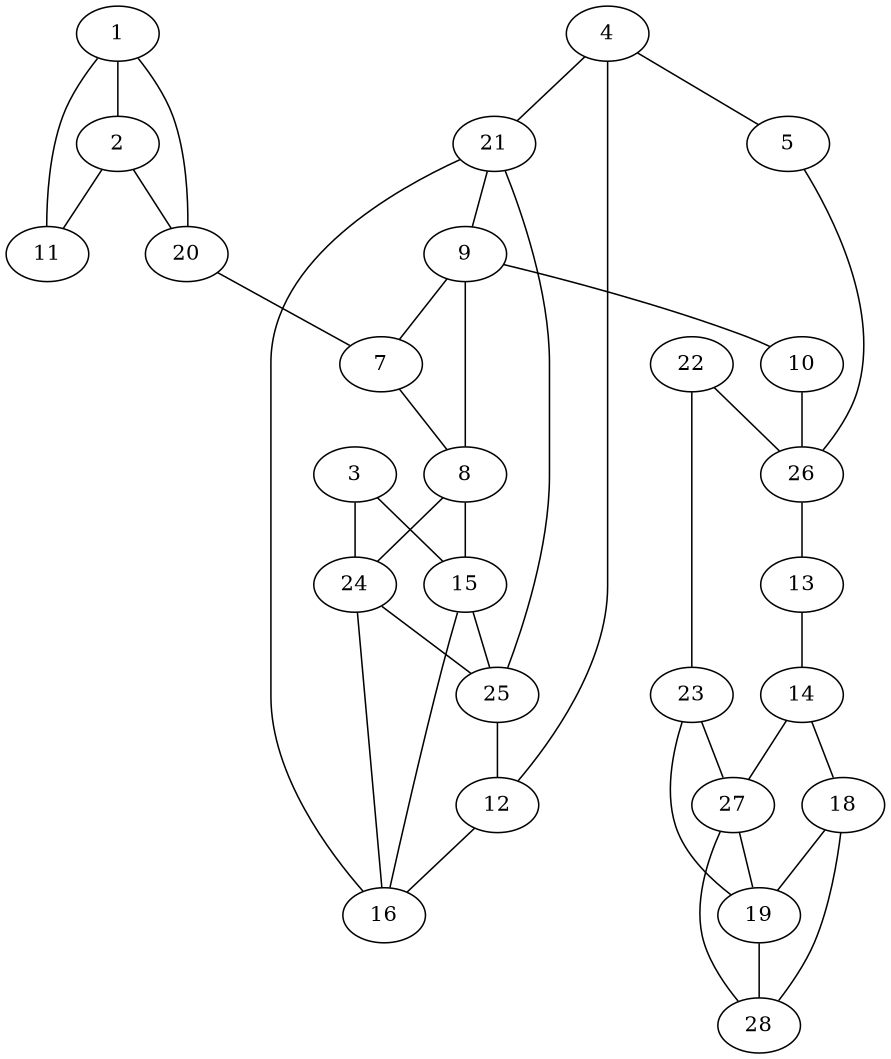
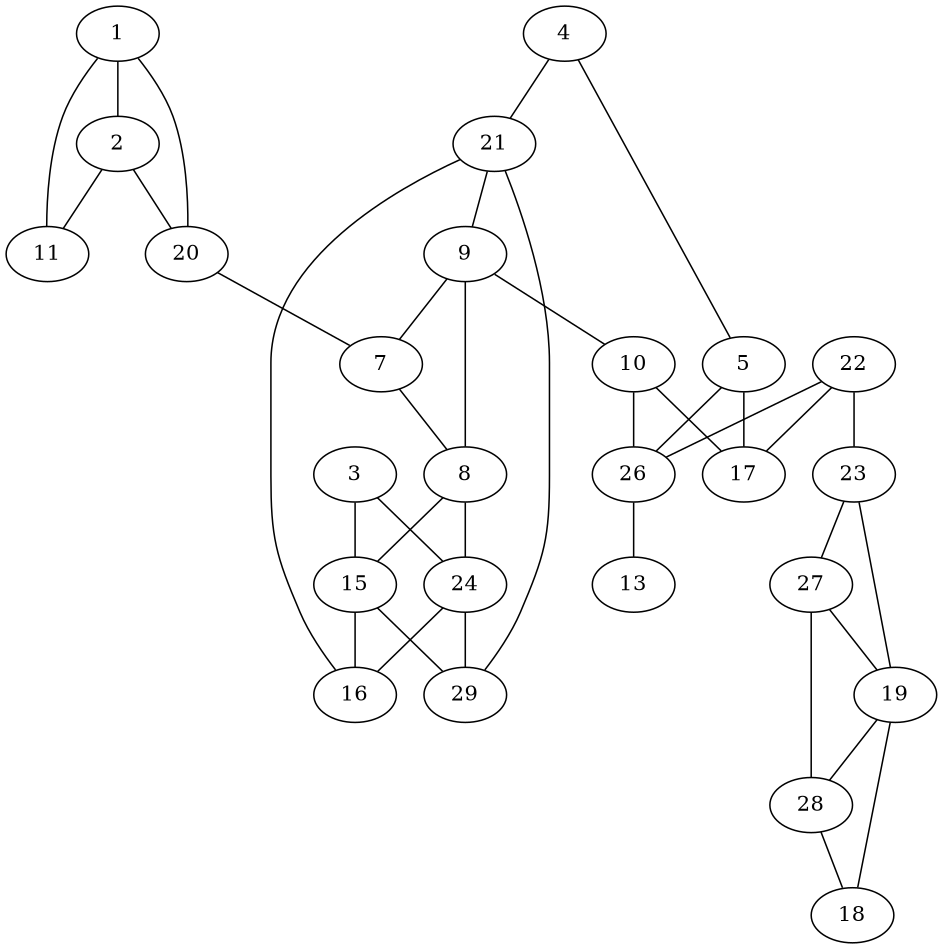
node "17": added
node "25": label "25" -> "29"
node "14": removed
node "12": removed
